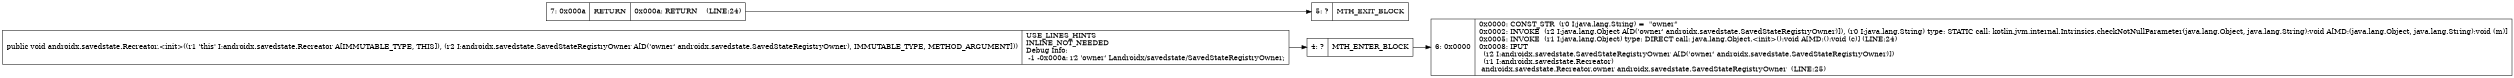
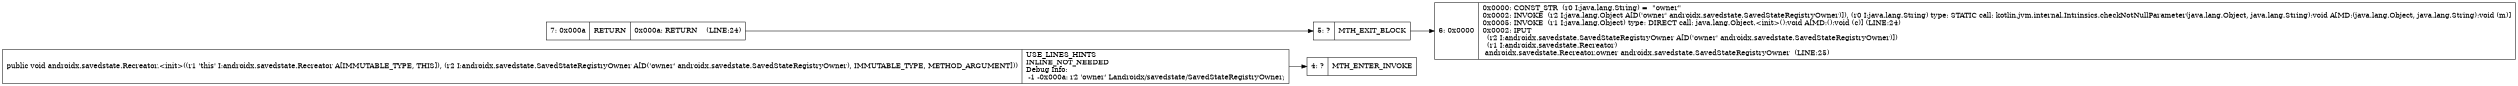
node "4: ?": text "MTH_ENTER_BLOCK" -> "MTH_ENTER_INVOKE"
edge "4: ?" -> "6: 0x0000": now "5: ?" -> "6: 0x0000"
node "6: 0x0000": text "0x0008: IPUT" -> "0x0002: IPUT"
